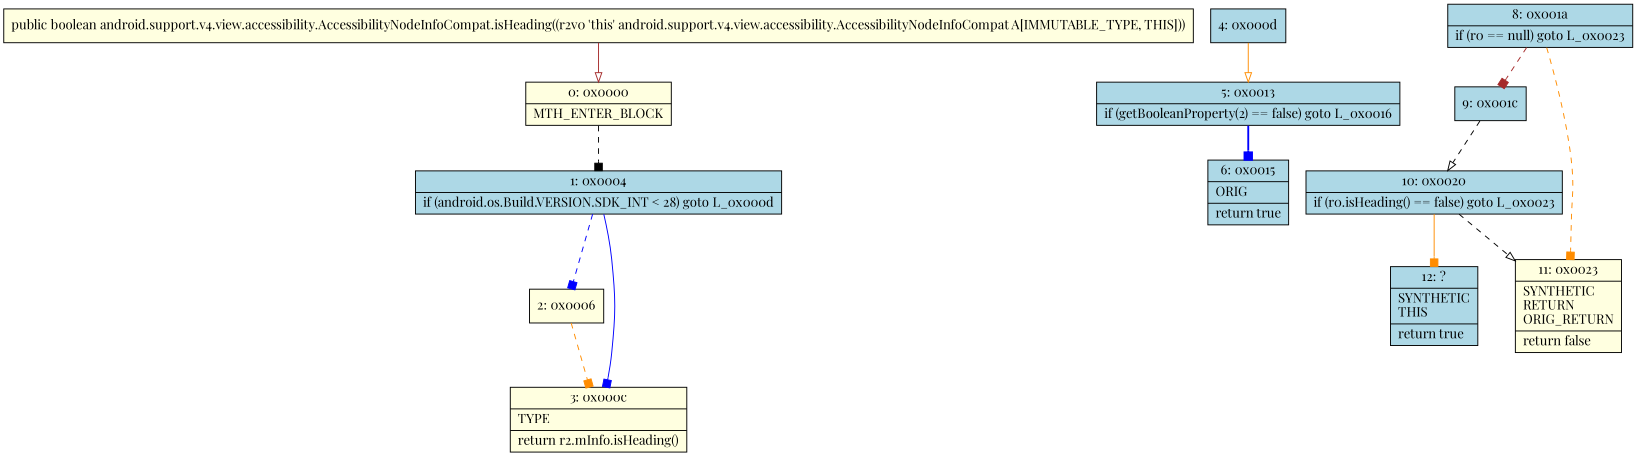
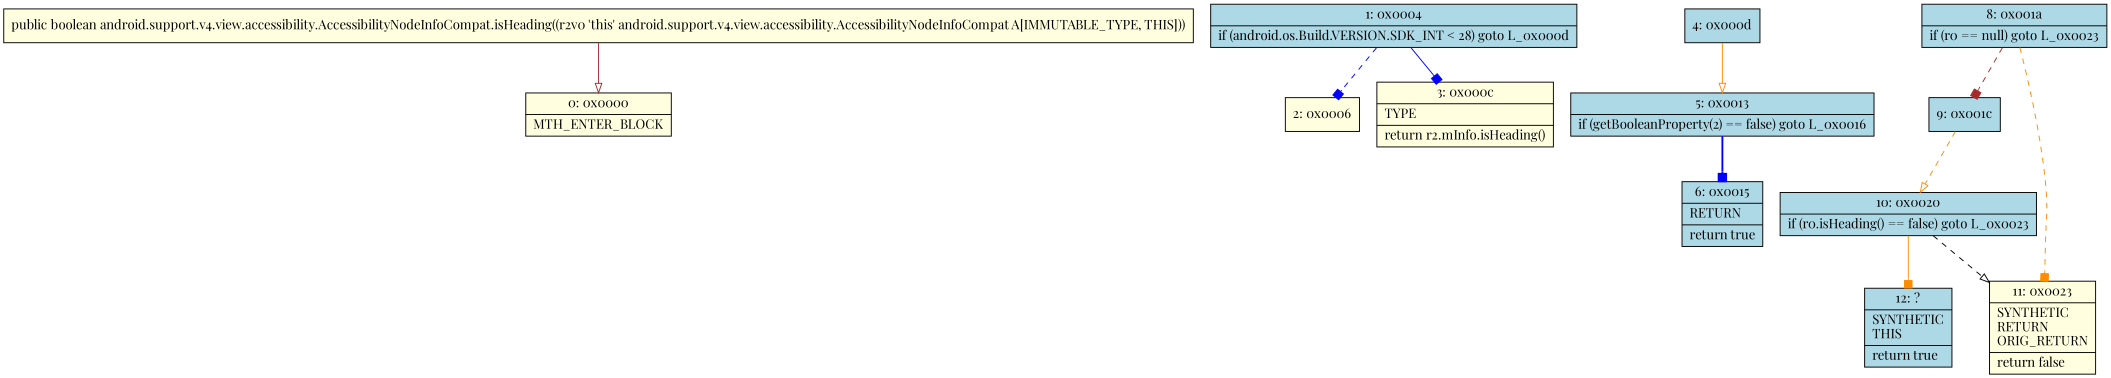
edge "9: 0x001c" -> "10: 0x0020": color black -> darkorange
edge "0: 0x0000" -> "1: 0x0004": removed
node "6: 0x0015": text "ORIG" -> "RETURN"
edge "2: 0x0006" -> "3: 0x000c": removed
